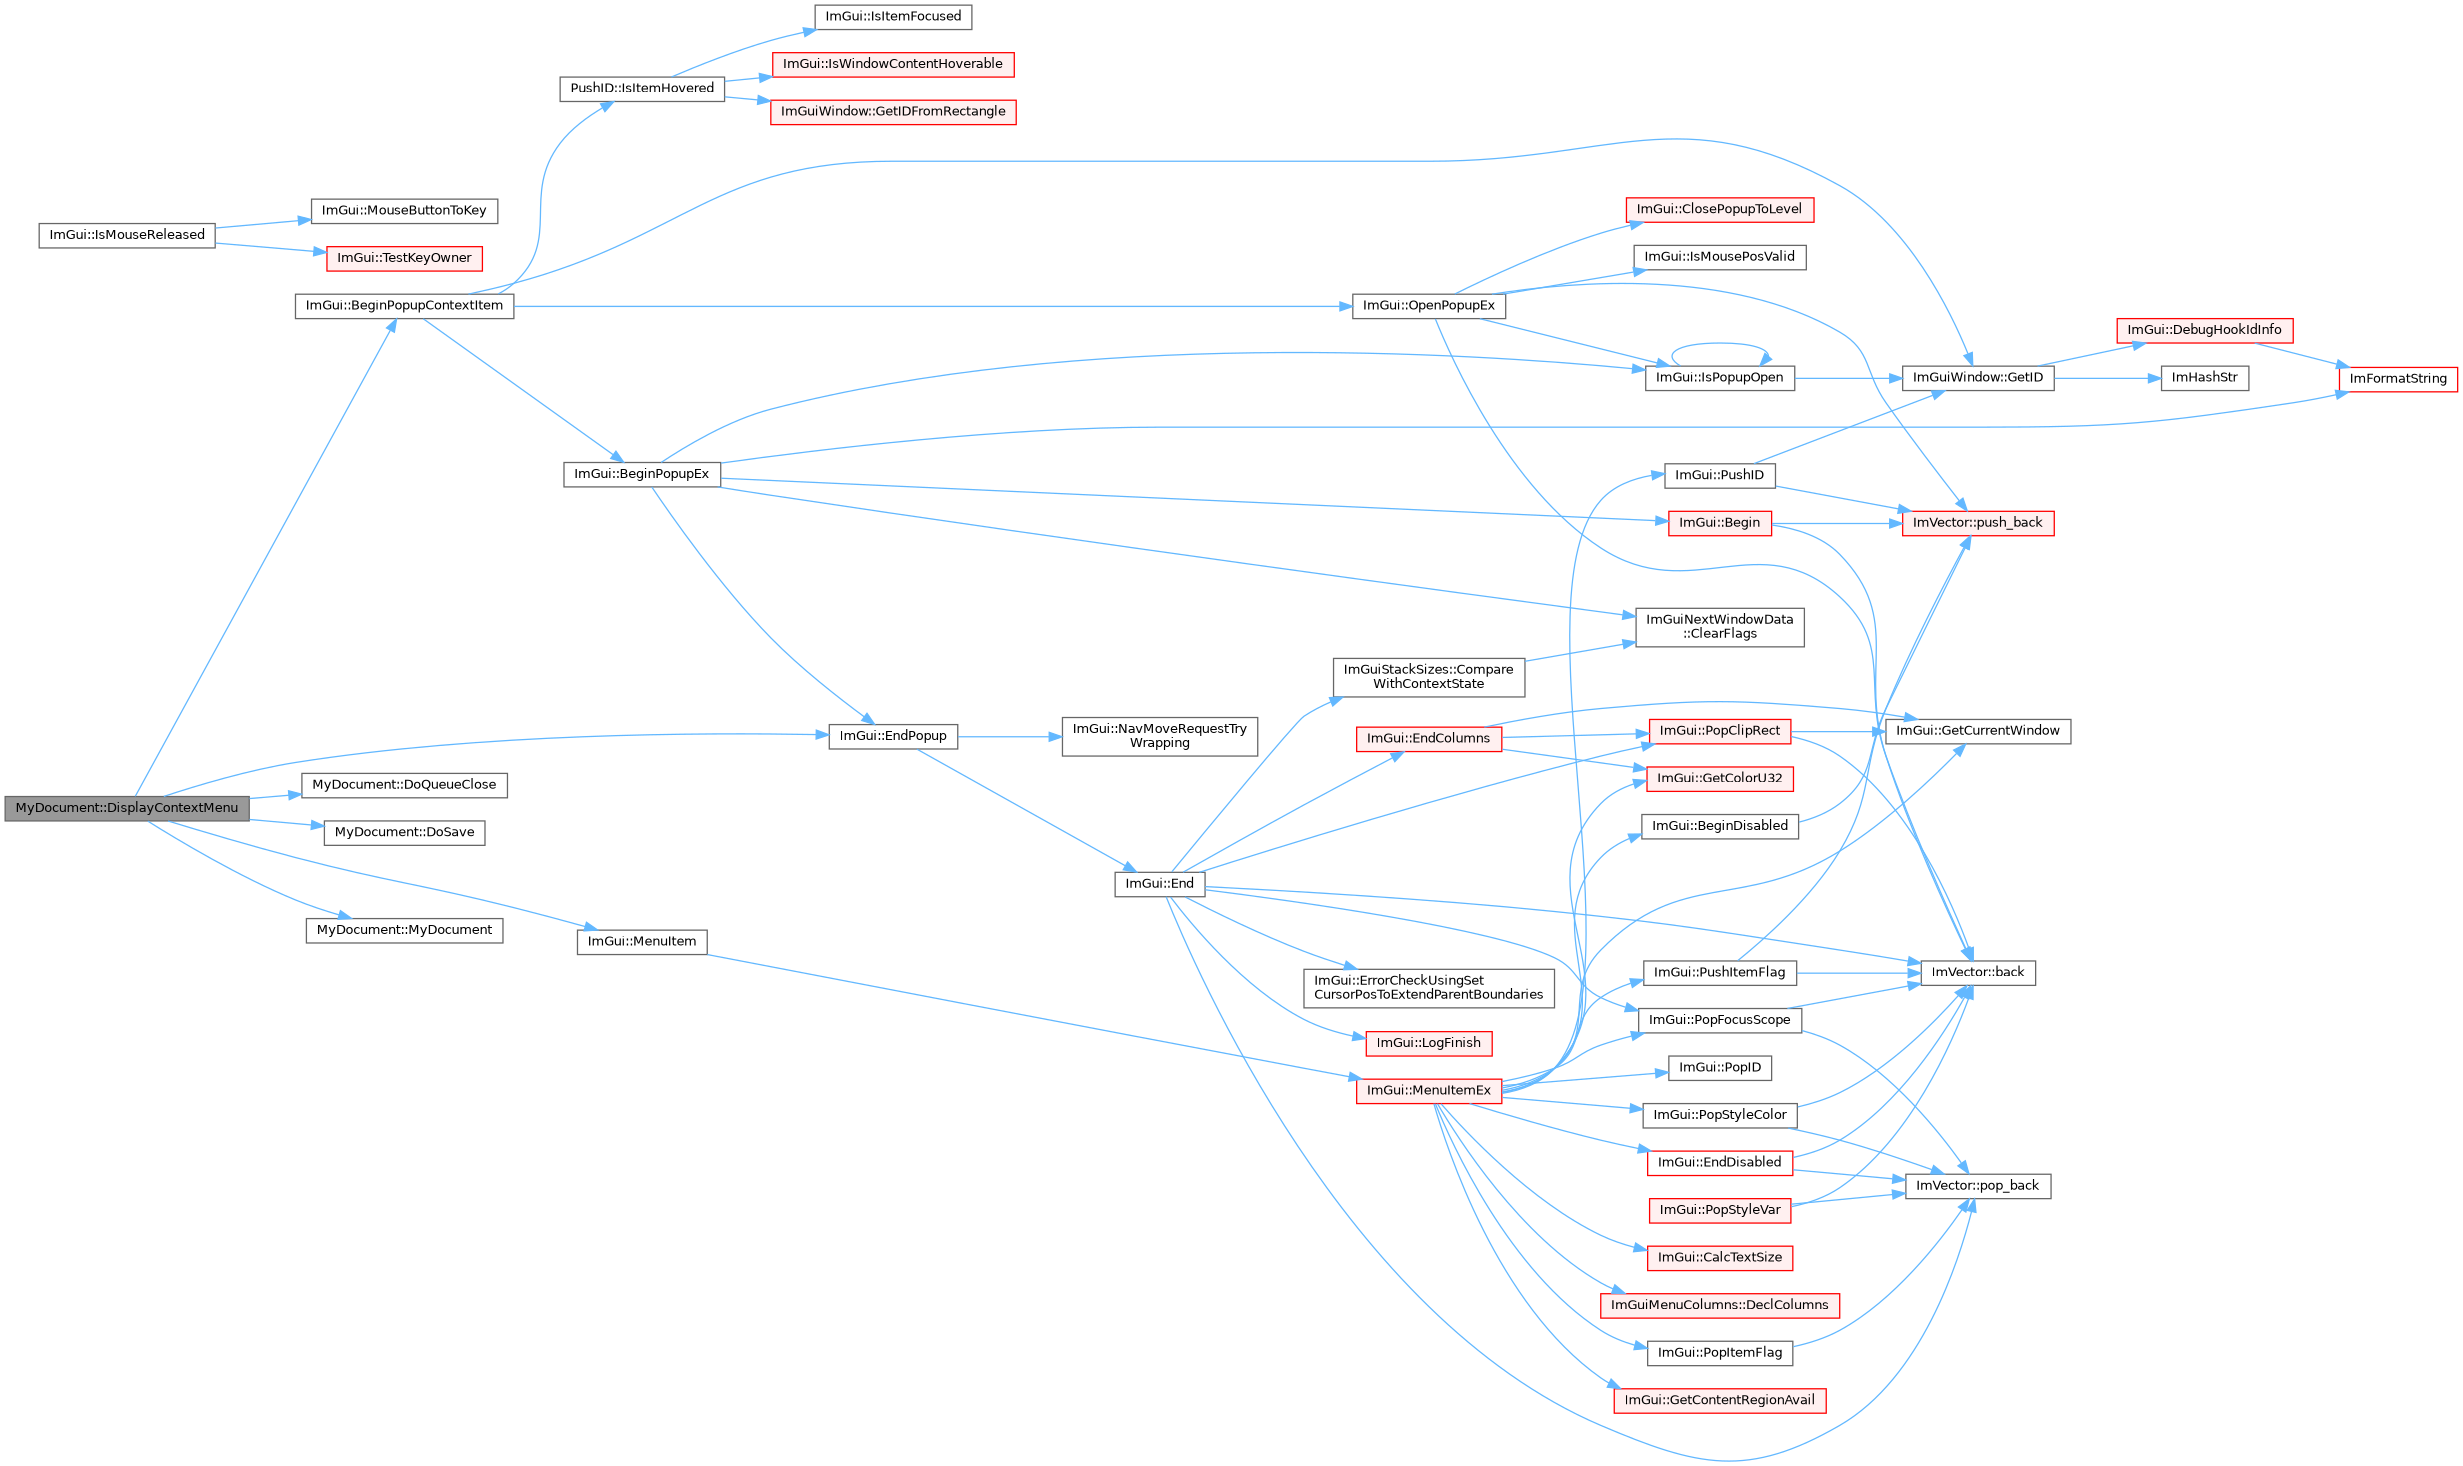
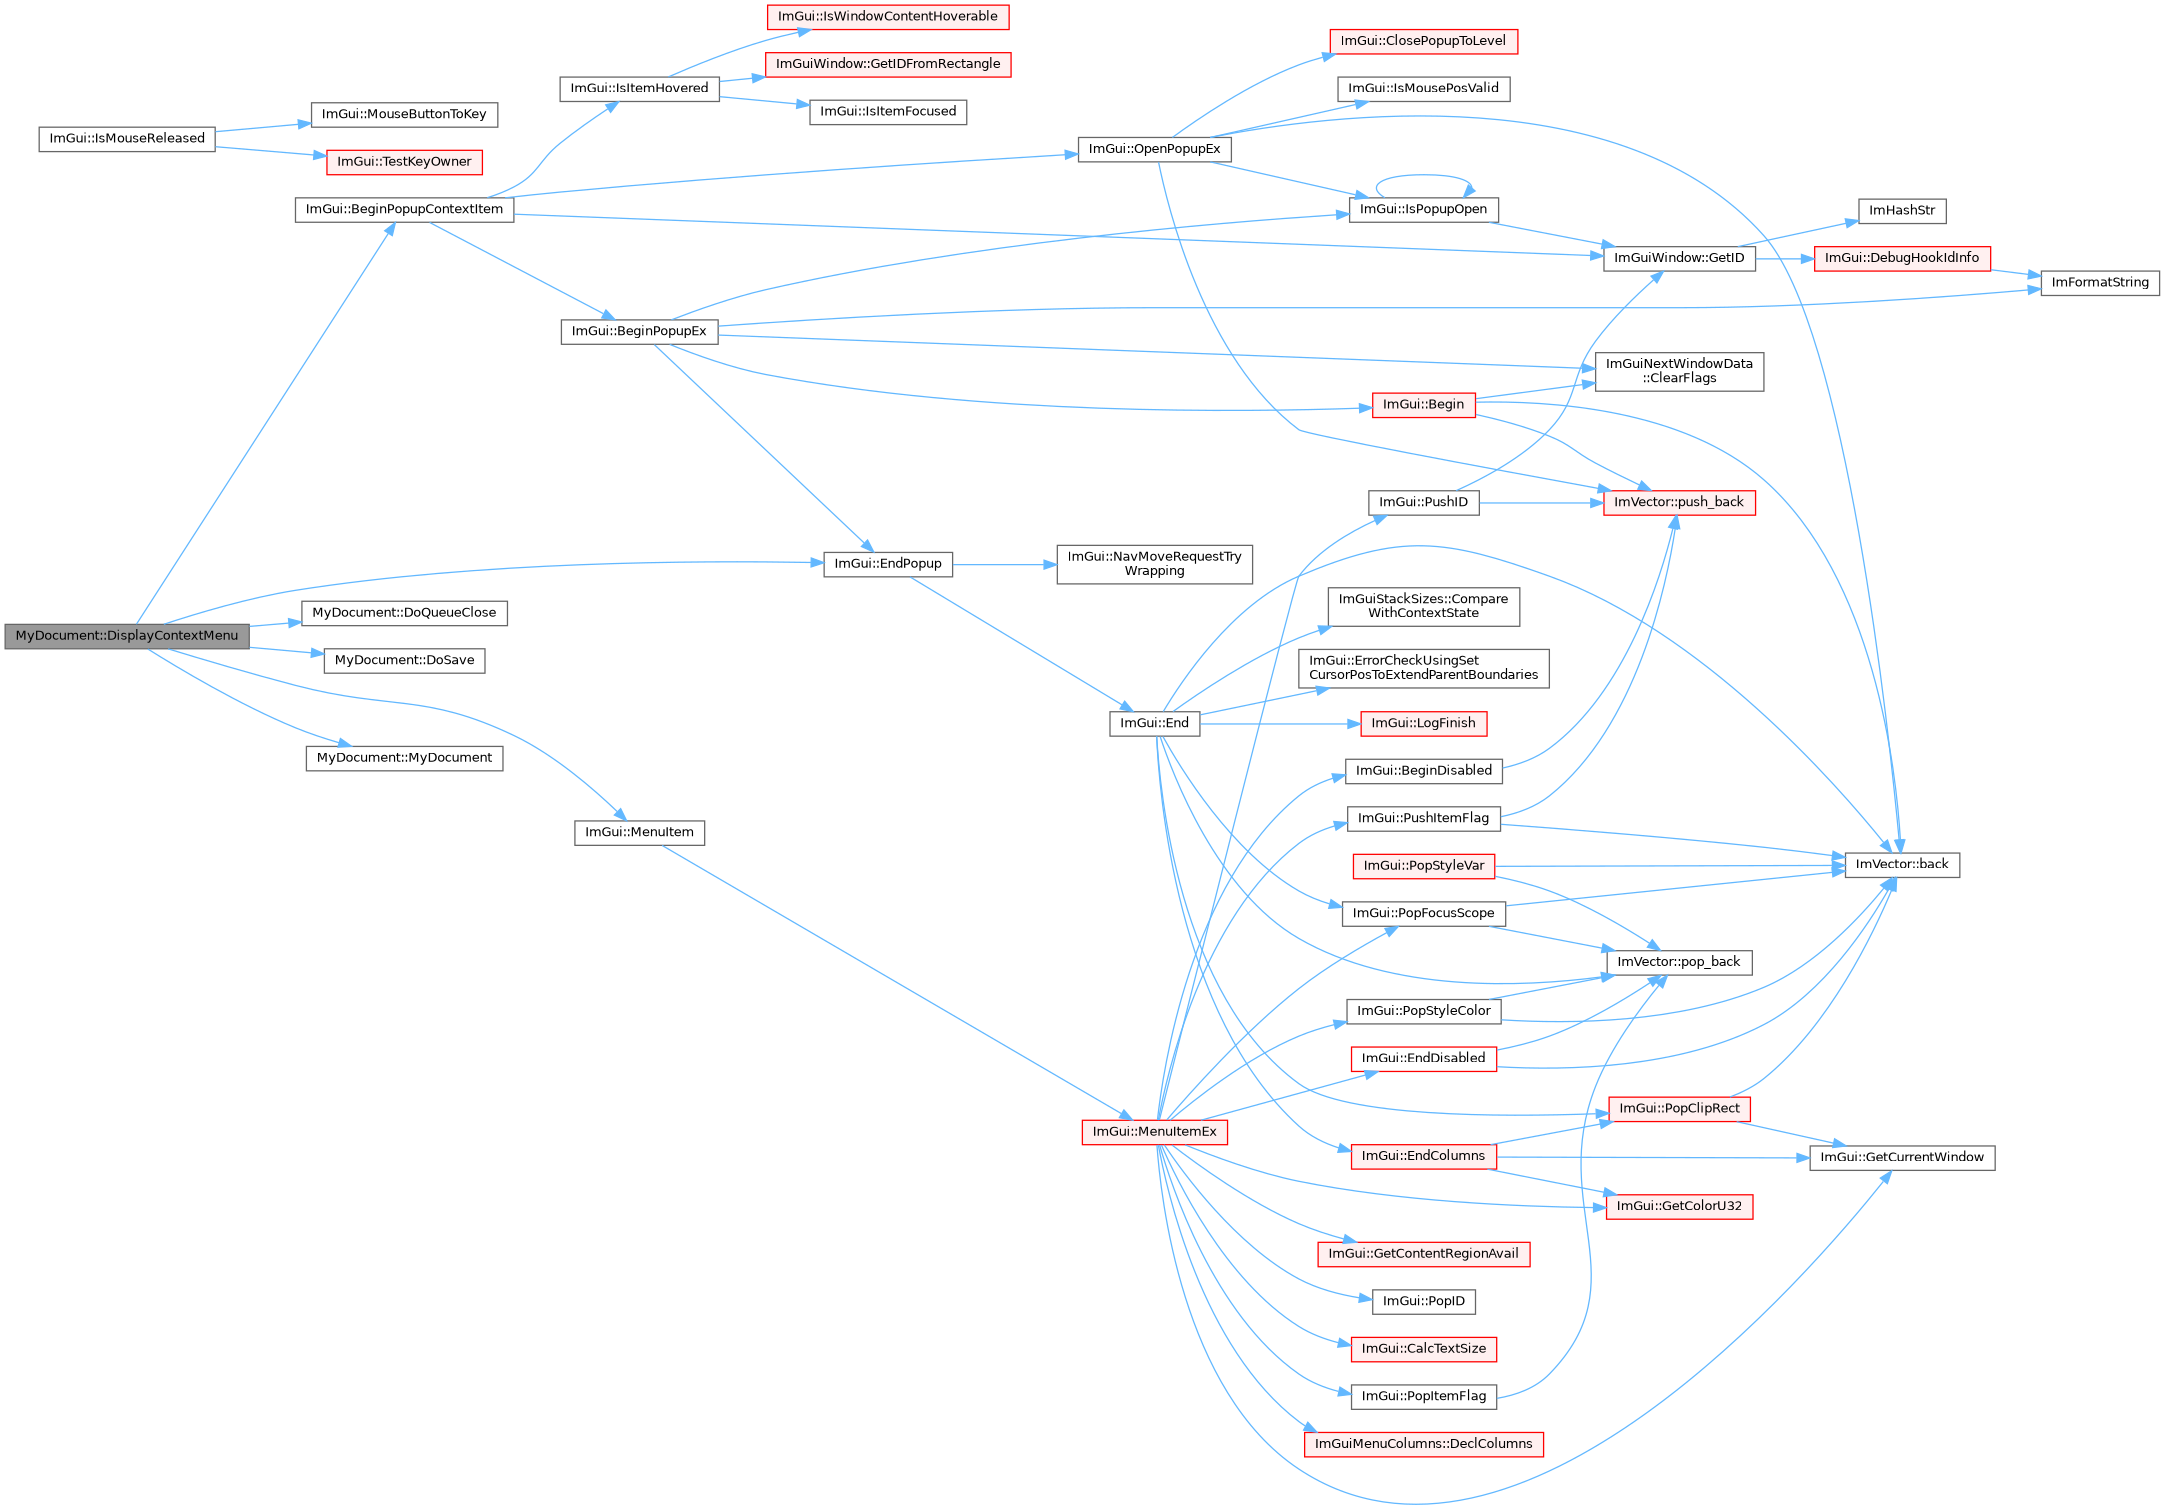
node "PushID::IsItemHovered": label "PushID::IsItemHovered" -> "ImGui::IsItemHovered"
node "ImFormatString": color red -> grey40
edge "ImGuiStackSizes::Compare WithContextState" -> "ImGuiNextWindowData ::ClearFlags": now "ImGui::Begin" -> "ImGuiNextWindowData ::ClearFlags"
